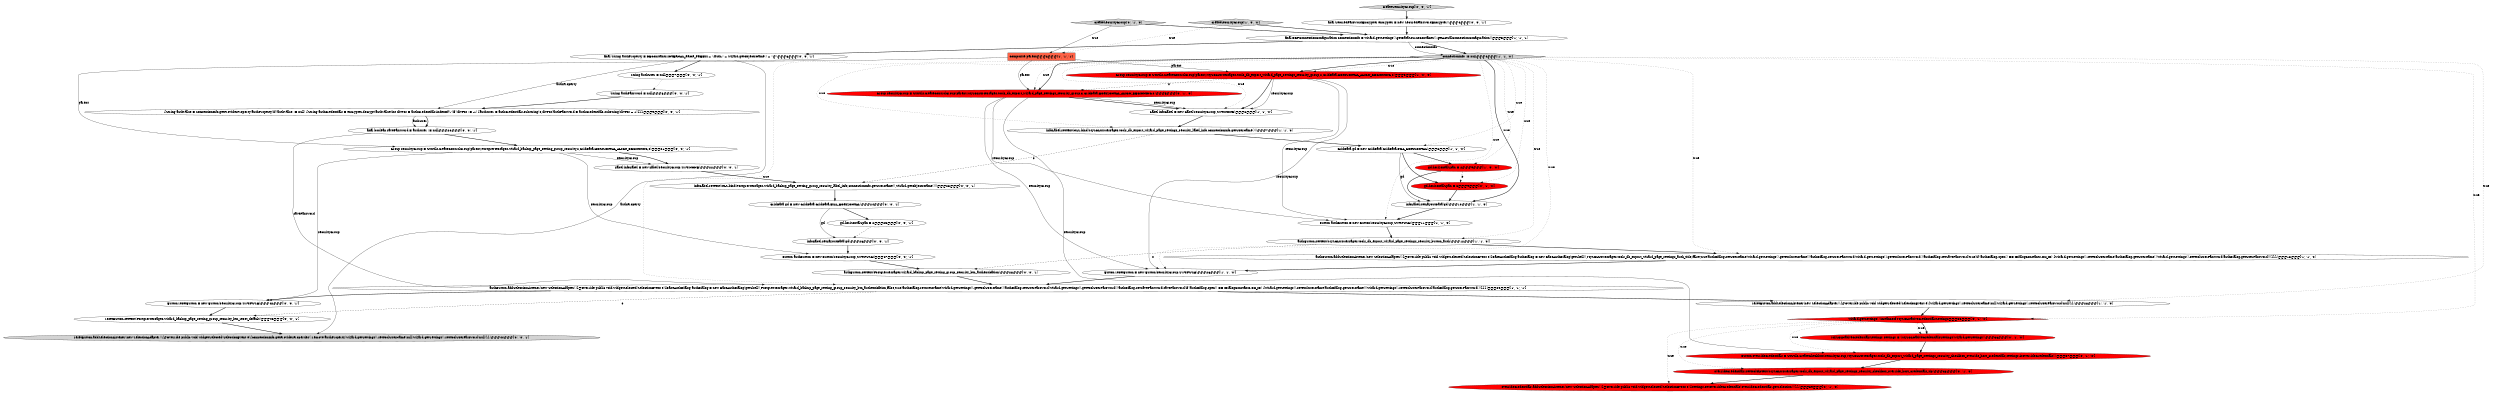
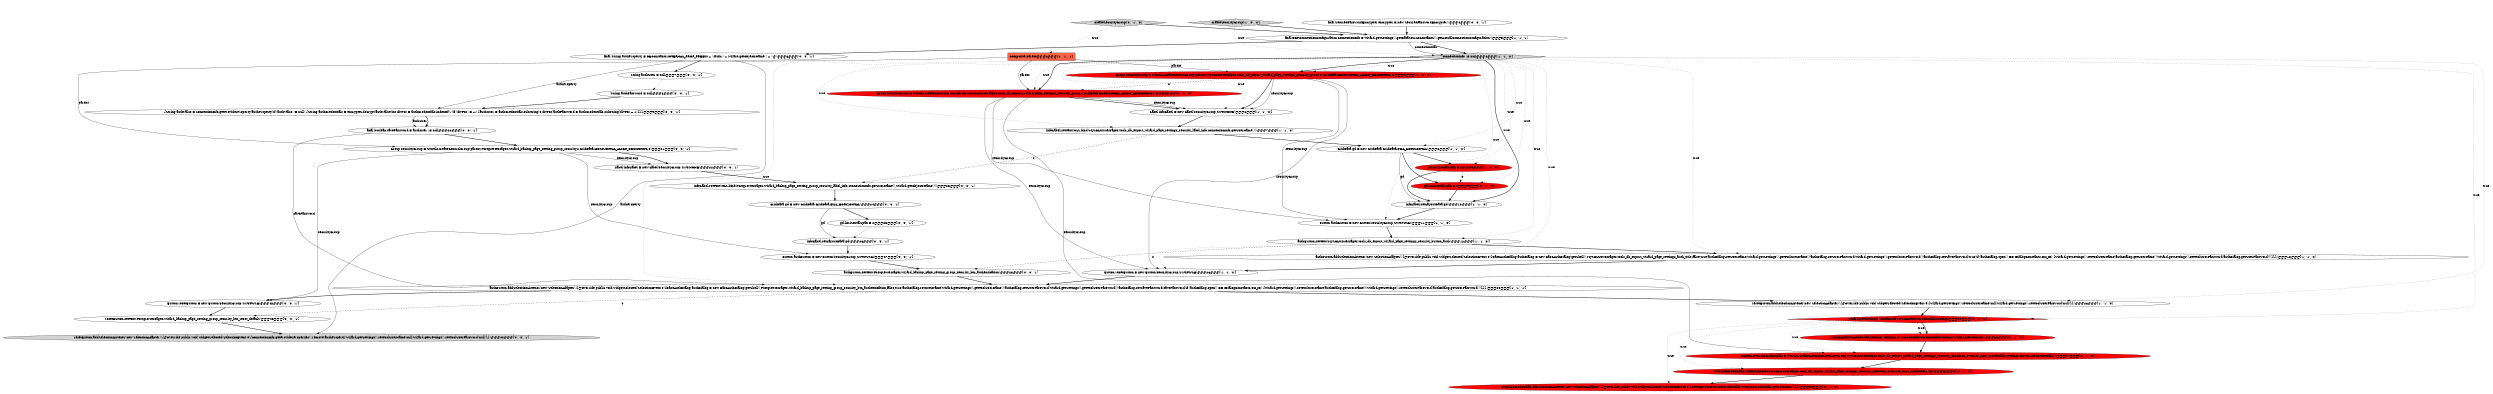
node "createSecurityGroup['0', '0', '1']": removed
edge "createSecurityGroup['0', '1', '0']" -> "Composite parent@@@2@@@['1', '1', '1']": style solid -> dotted
edge "createSecurityGroup['1', '0', '0']" -> "Composite parent@@@2@@@['1', '1', '1']": now "createSecurityGroup['1', '0', '0']" -> "connectionInfo != null@@@4@@@['1', '1', '0']"
